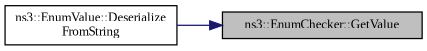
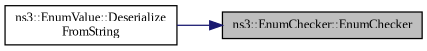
node "ns3::EnumChecker::GetValue": label "ns3::EnumChecker::GetValue" -> "ns3::EnumChecker::EnumChecker"
